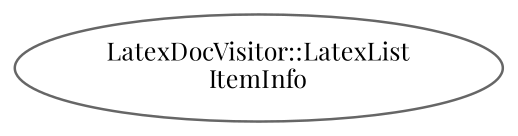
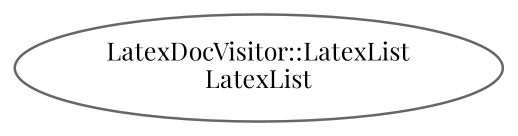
node "LatexDocVisitor::LatexList ItemInfo": label "LatexDocVisitor::LatexList ItemInfo" -> "LatexDocVisitor::LatexList LatexList"
